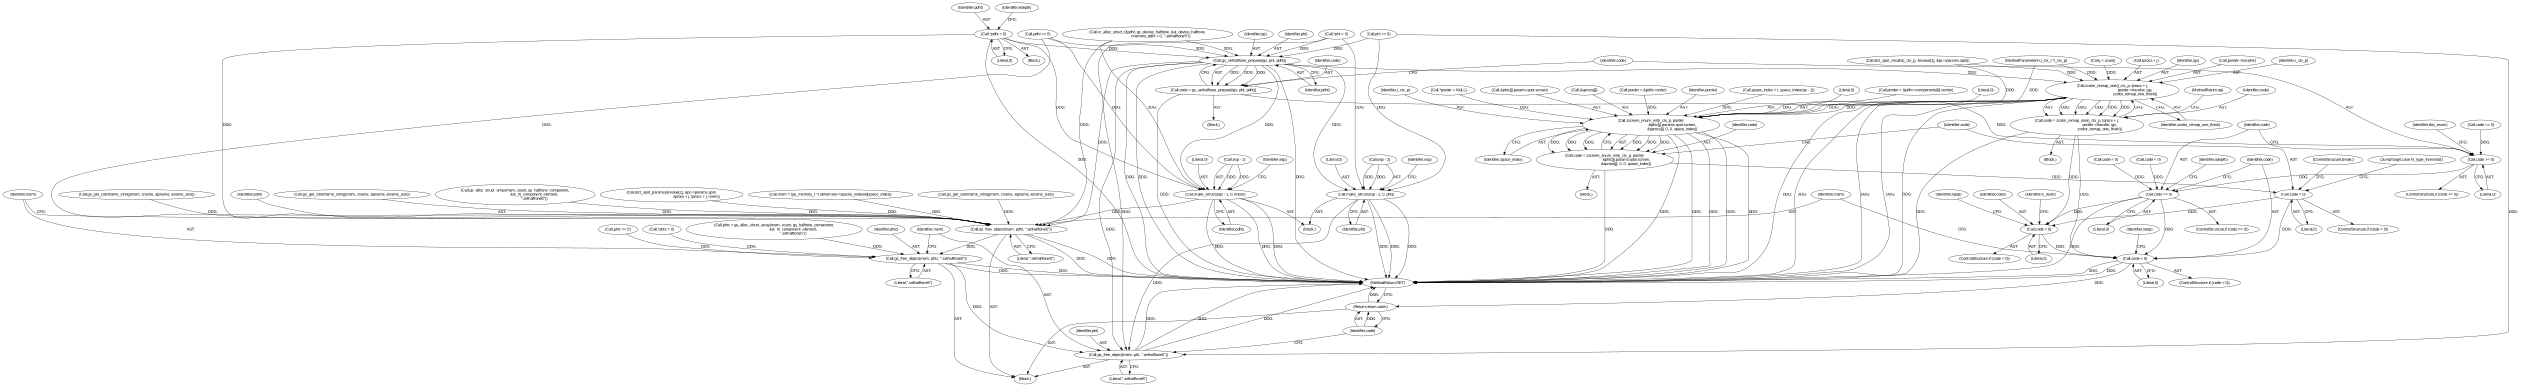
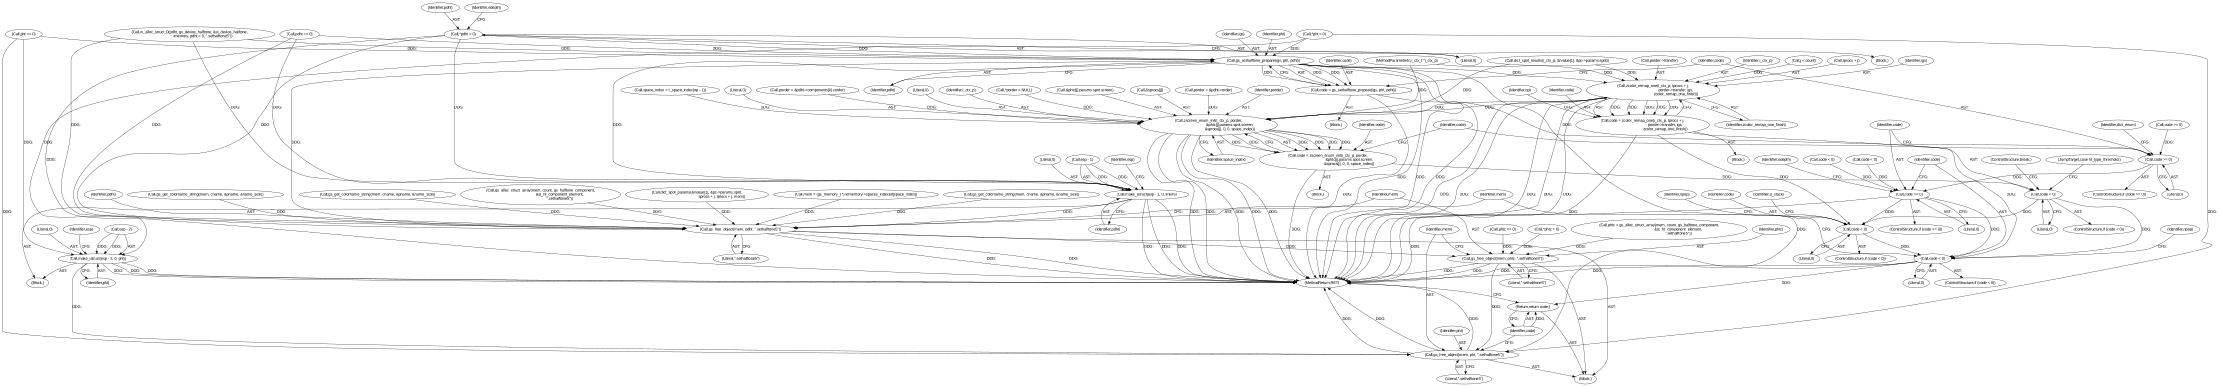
node "(MethodReturn,op)": label "(MethodReturn,op)" -> "(Identifier,op)"
edge "(Call,gs_sethalftone_prepare(igs, pht, pdht))" -> "(Call,make_istruct(esp - 2, 0, pht))": removed, label "DDG:"
edge "(Return,return code;)" -> "(MethodReturn,RET)": removed, label "DDG:"
